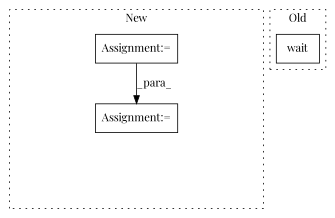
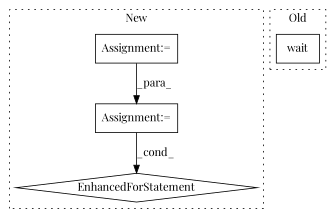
node "EnhancedForStatement": added
